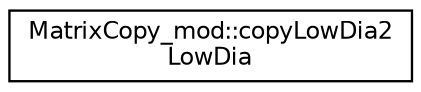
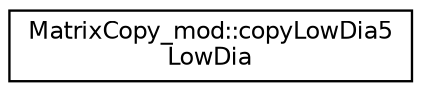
node "MatrixCopy_mod::copyLowDia2 LowDia": label "MatrixCopy_mod::copyLowDia2 LowDia" -> "MatrixCopy_mod::copyLowDia5 LowDia"
